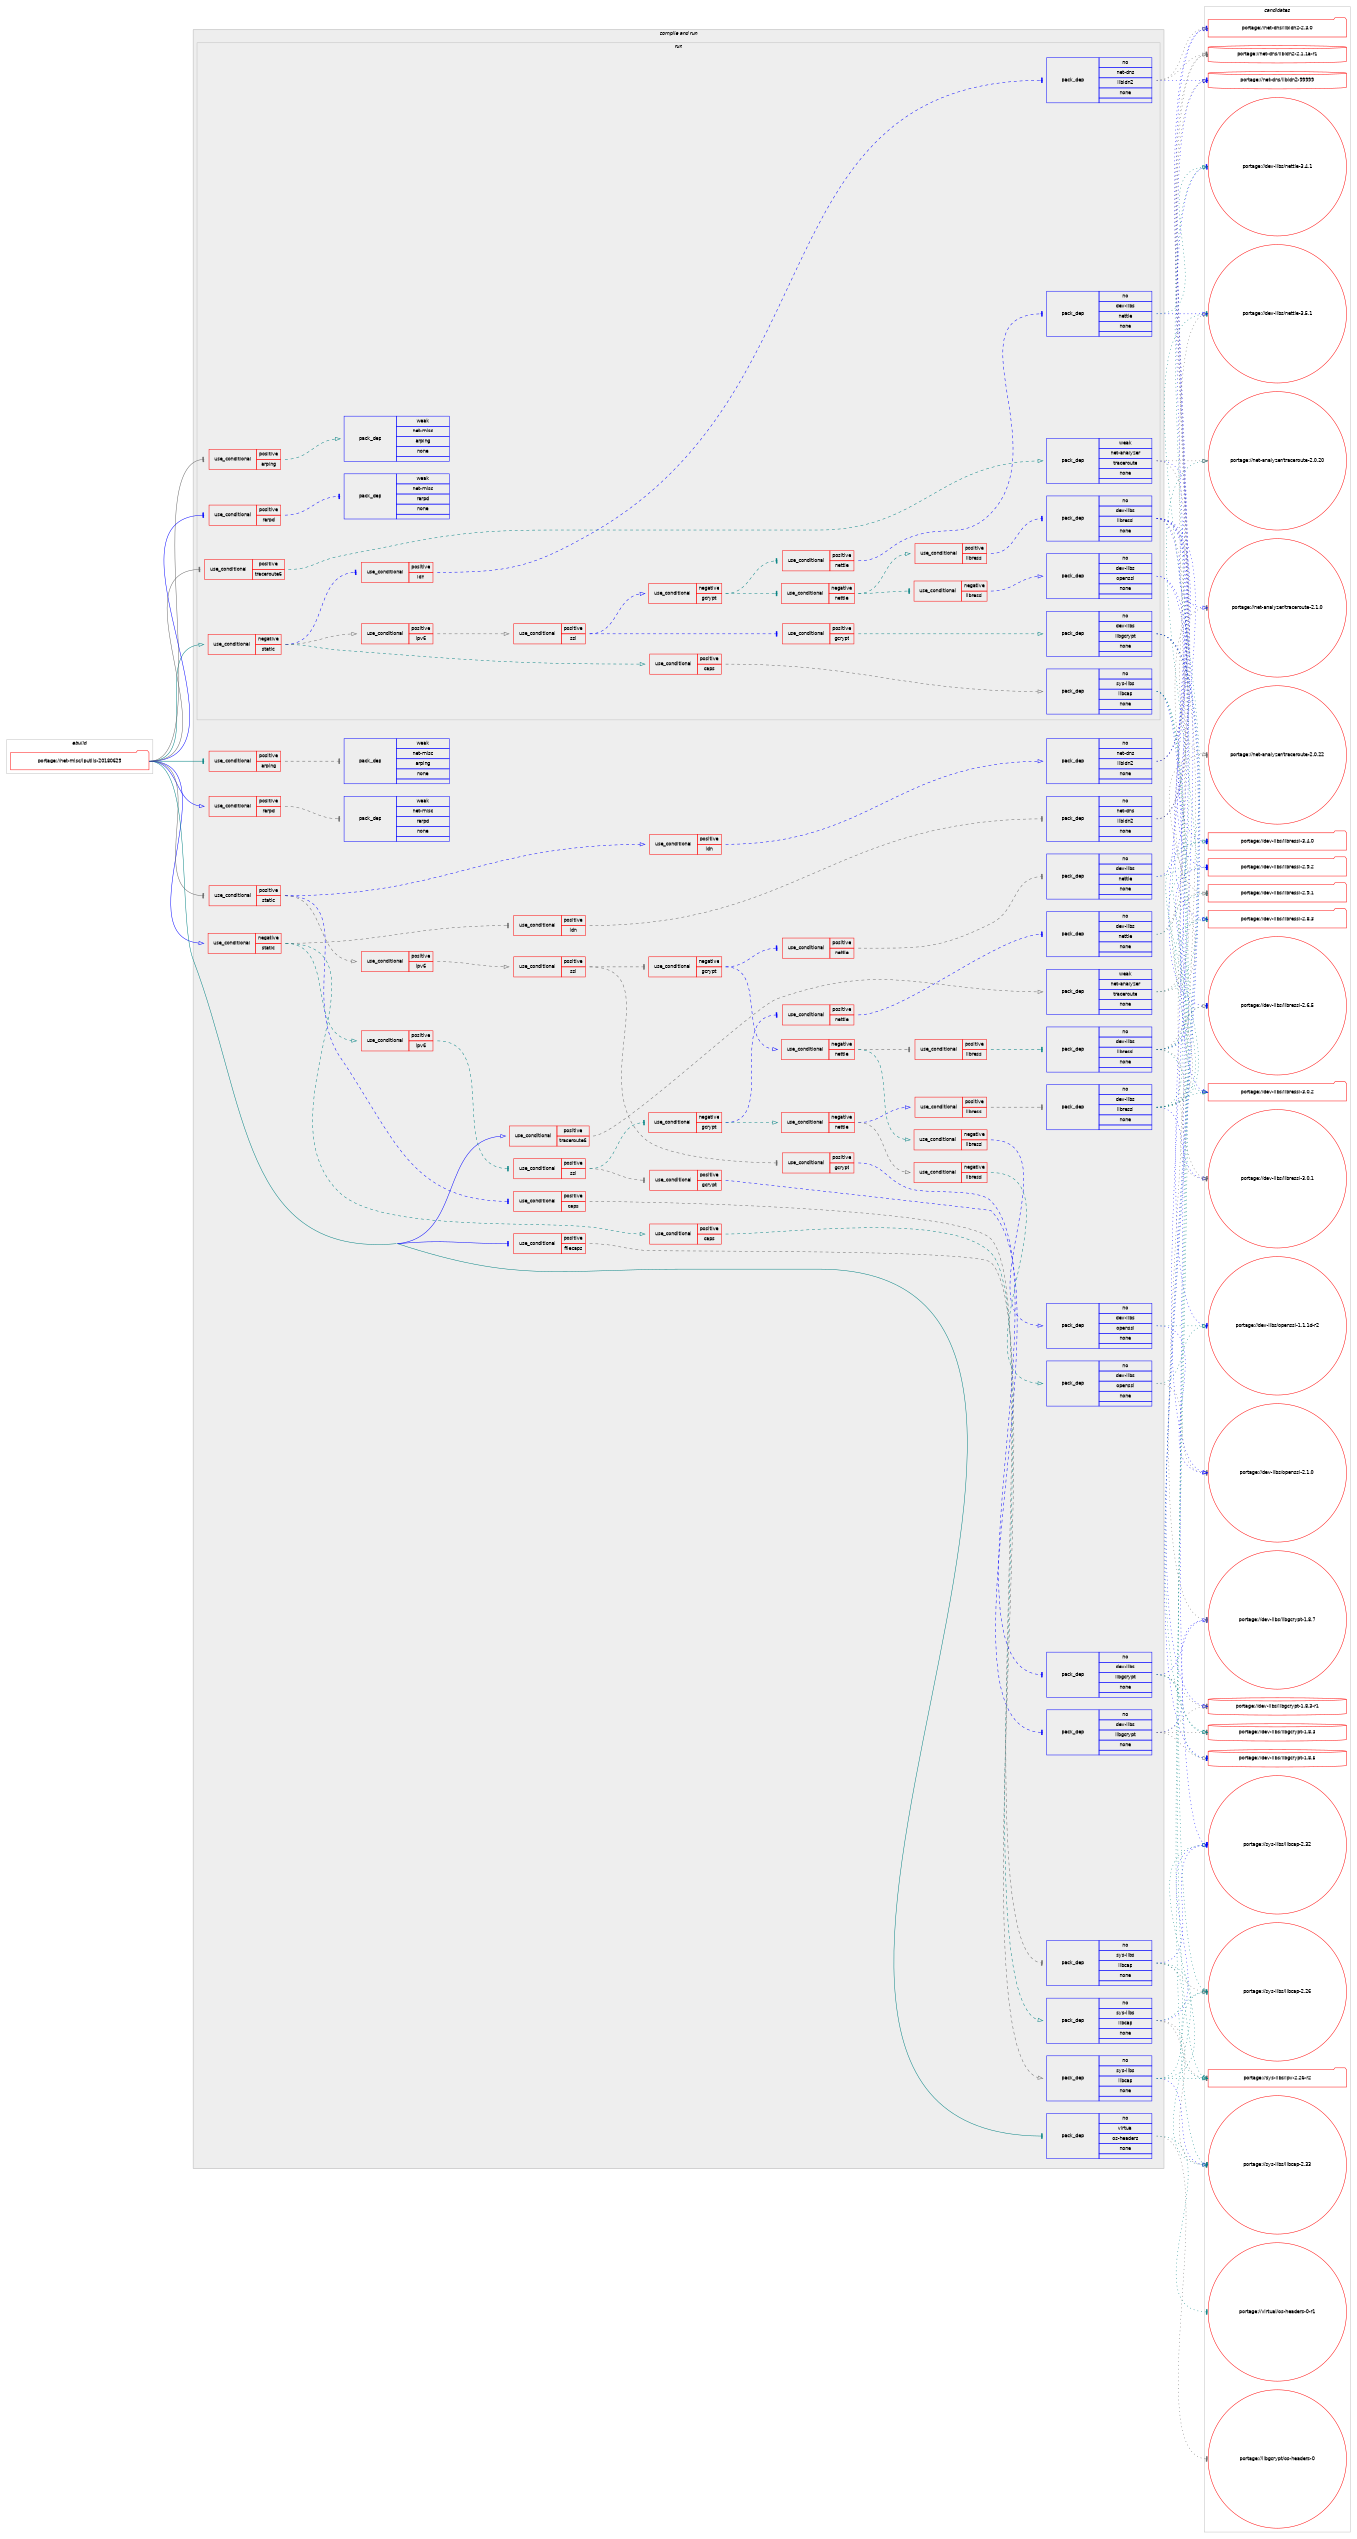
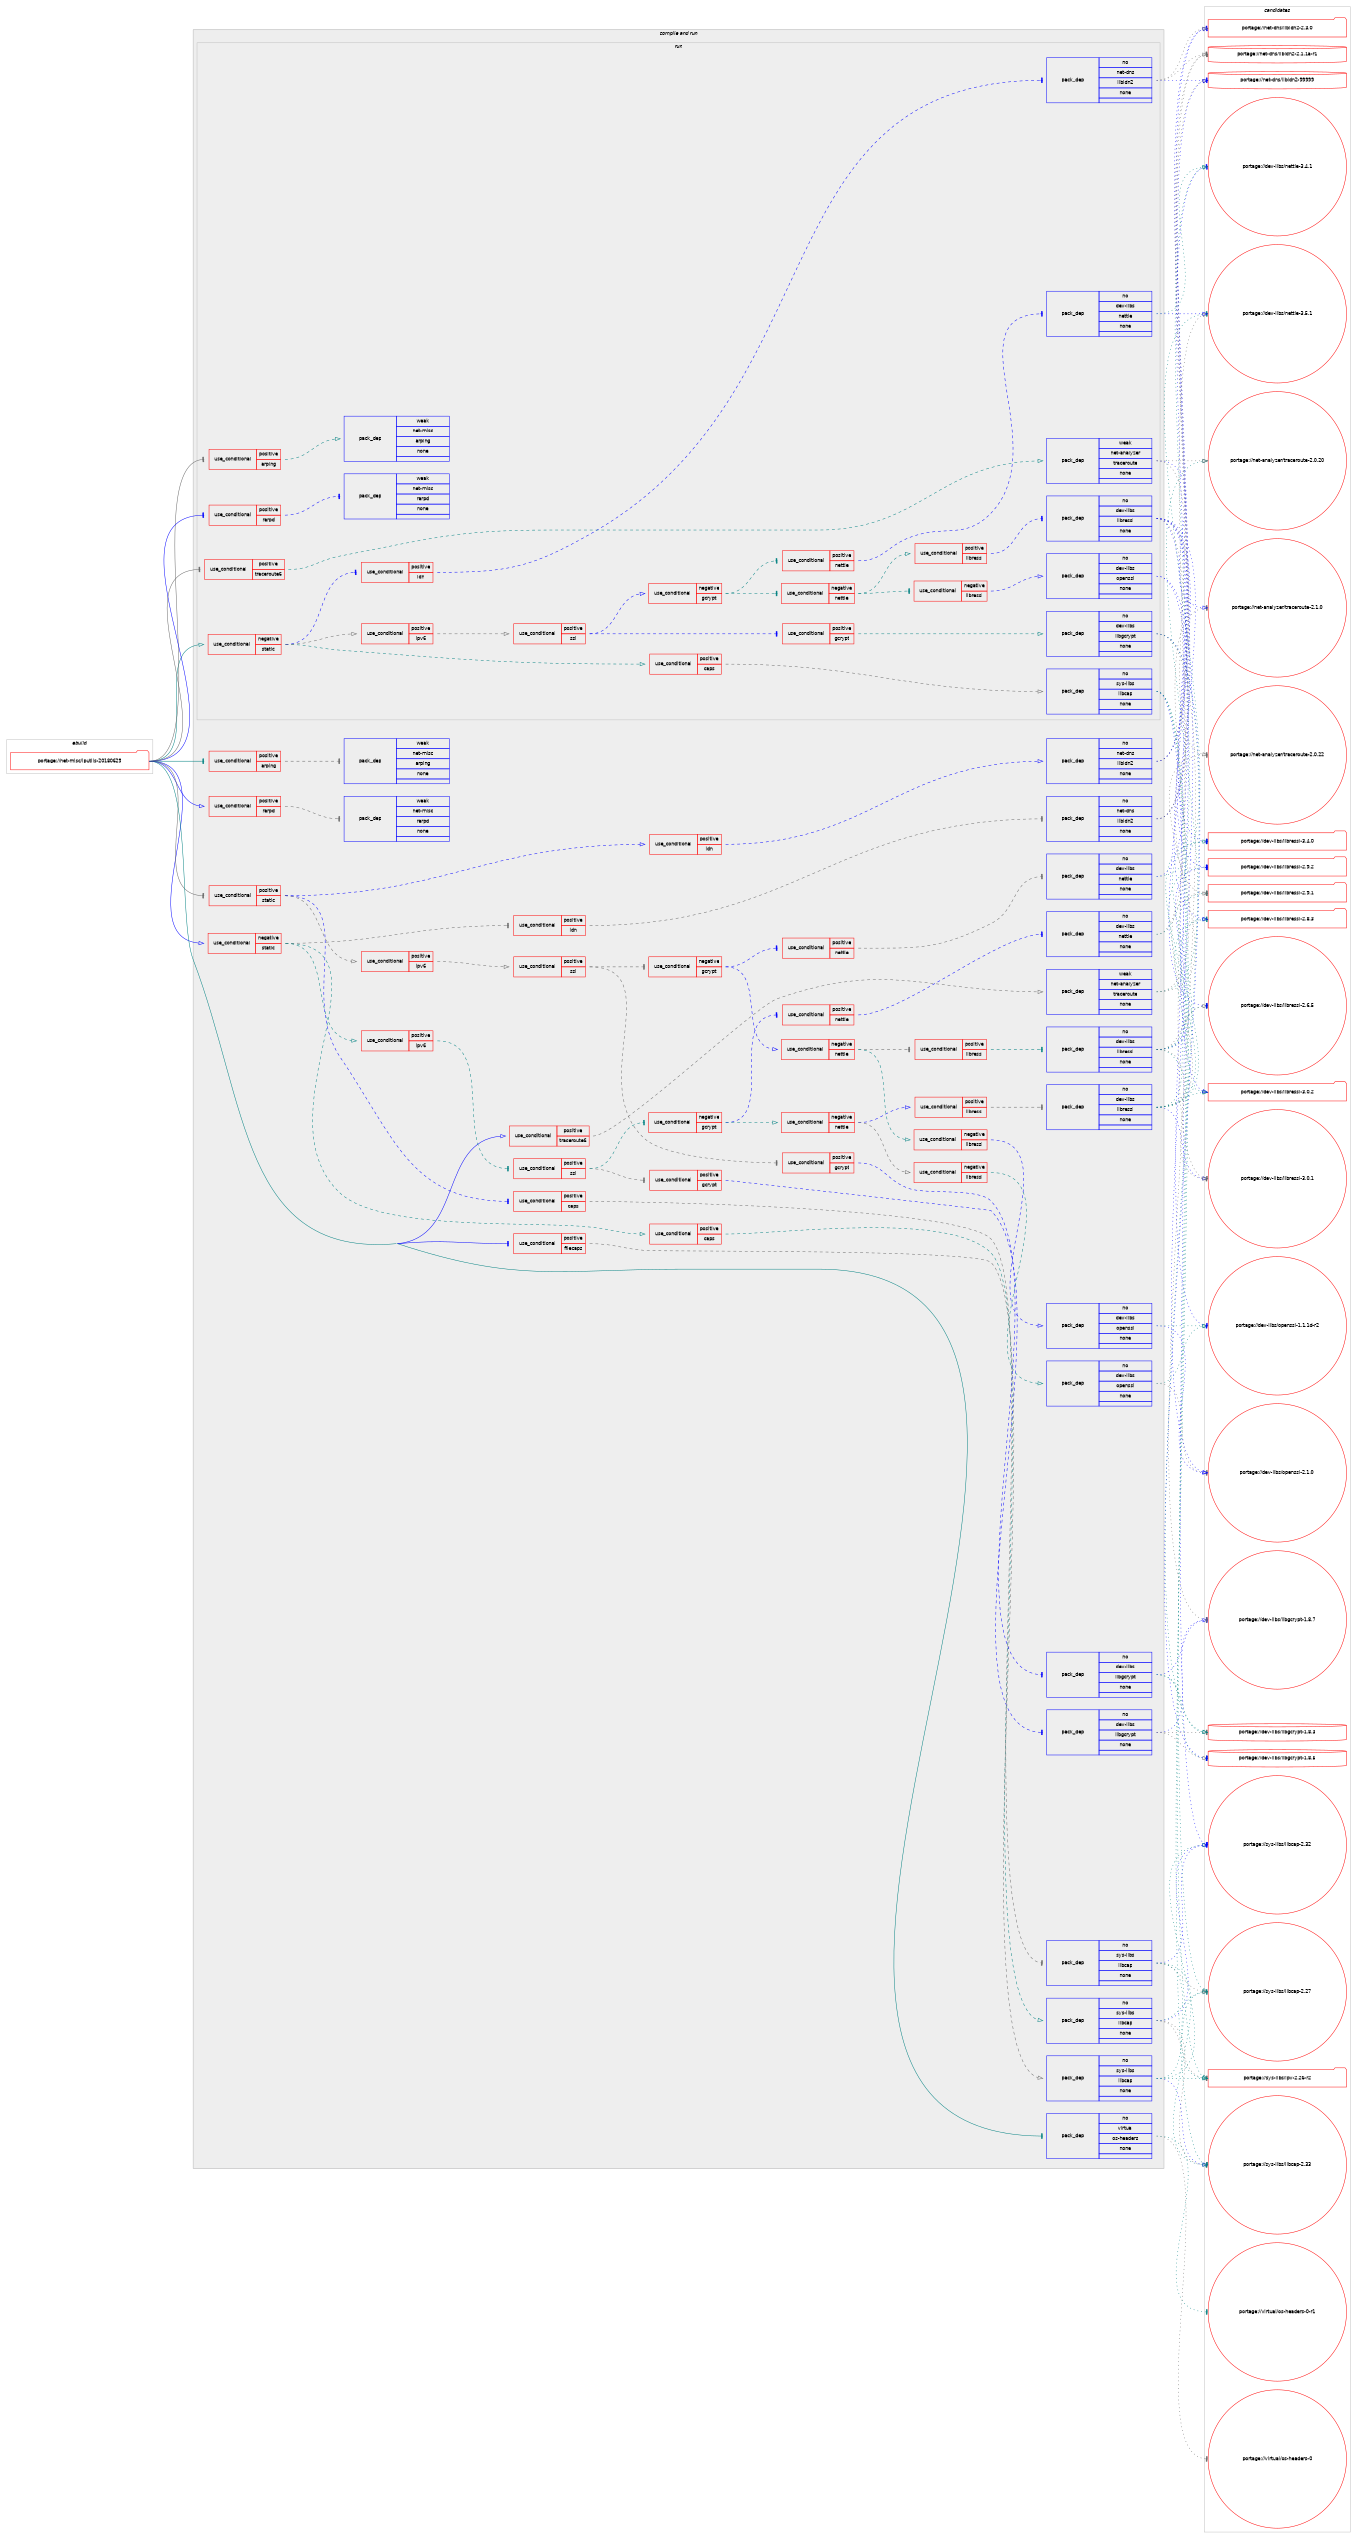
node "portage://dev-libs/libgcrypt-1.8.3-r1": removed
node "portage://sys-libs/libcap-2.26": label "portage://sys-libs/libcap-2.26" -> "portage://sys-libs/libcap-2.27"
node "portage://libgcrypt/os-headers-0": label "portage://libgcrypt/os-headers-0" -> "portage://virtual/os-headers-0"
